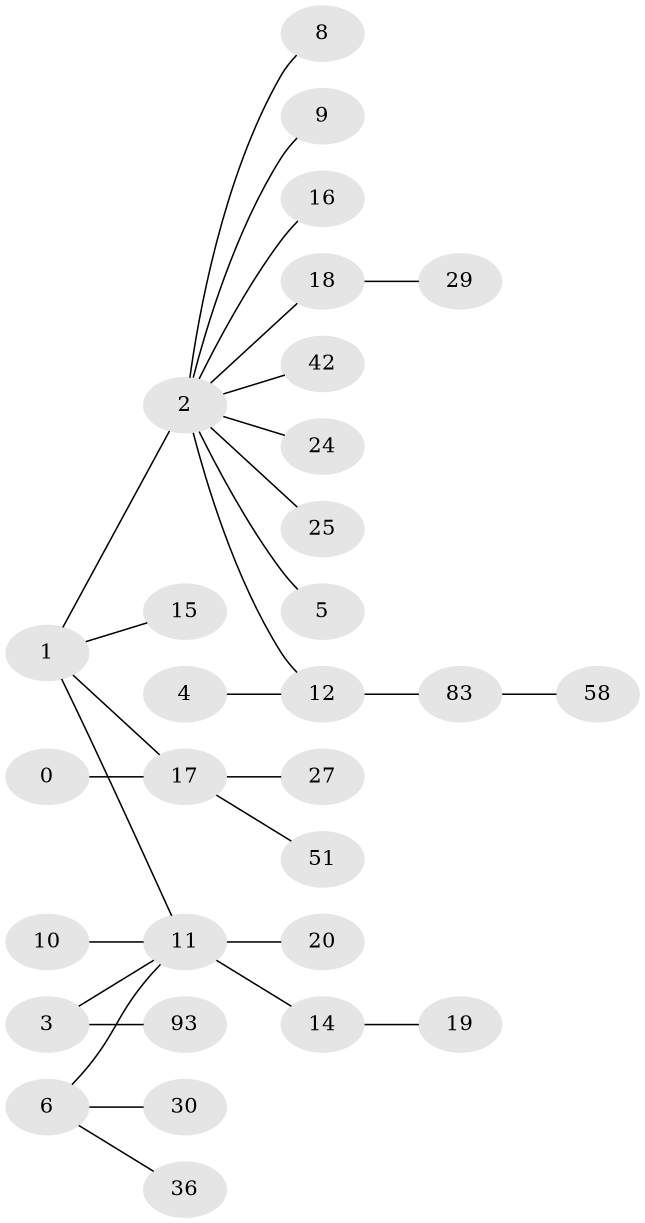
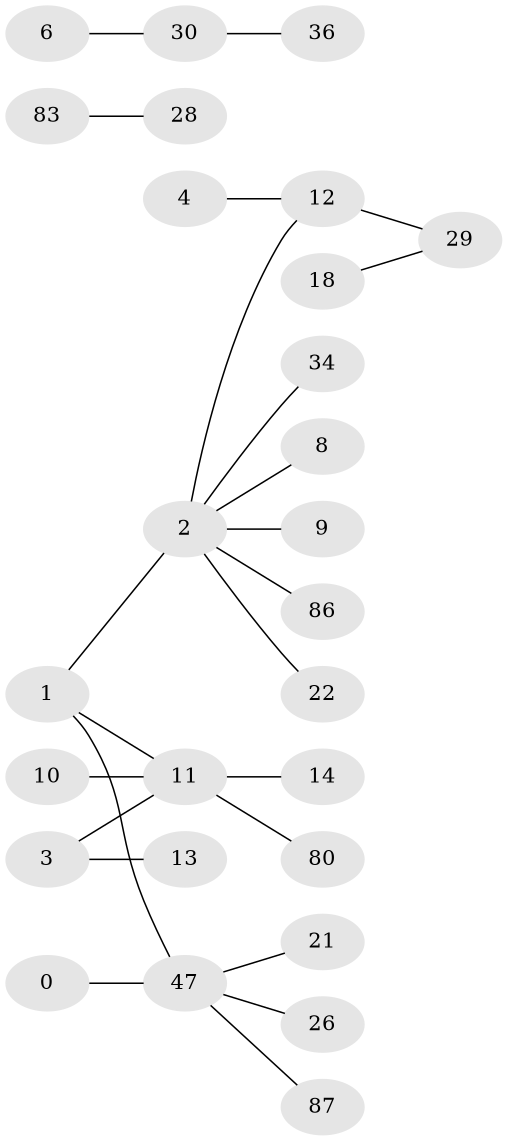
node "16": label "16" -> "86"
edge "18" -- "2": removed
node "42": label "42" -> "22"
node "24": label "24" -> "34"
node "25": removed
node "15": removed
node "5": removed
edge "12" -- "83": now "12" -- "29"
node "58": label "58" -> "28"
node "17": label "17" -> "47"
node "27": label "27" -> "87"
node "51": label "51" -> "21"
node "20": label "20" -> "80"
node "93": label "93" -> "13"
node "26": added
node "19": removed
edge "11" -- "6": removed
edge "6" -- "36": now "30" -- "36"
